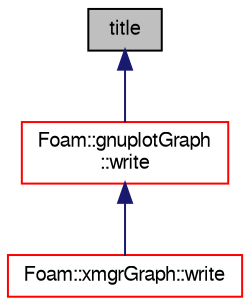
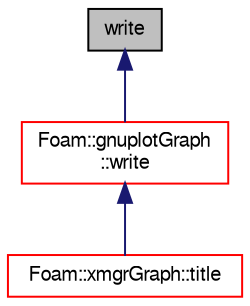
node "title": label "title" -> "write"
node "Foam::xmgrGraph::write": label "Foam::xmgrGraph::write" -> "Foam::xmgrGraph::title"
